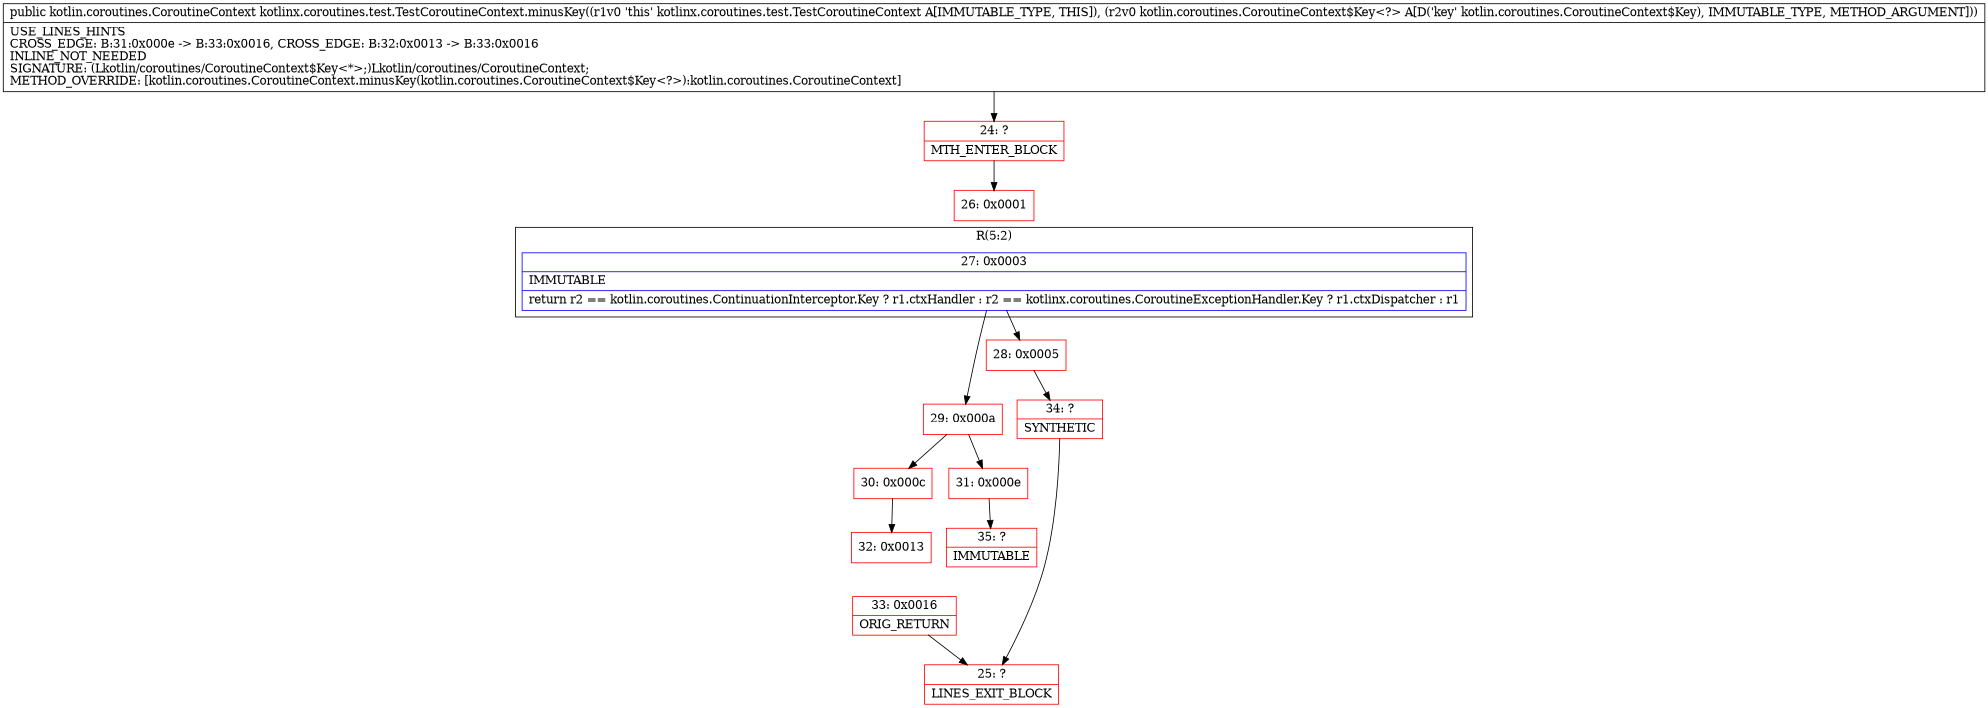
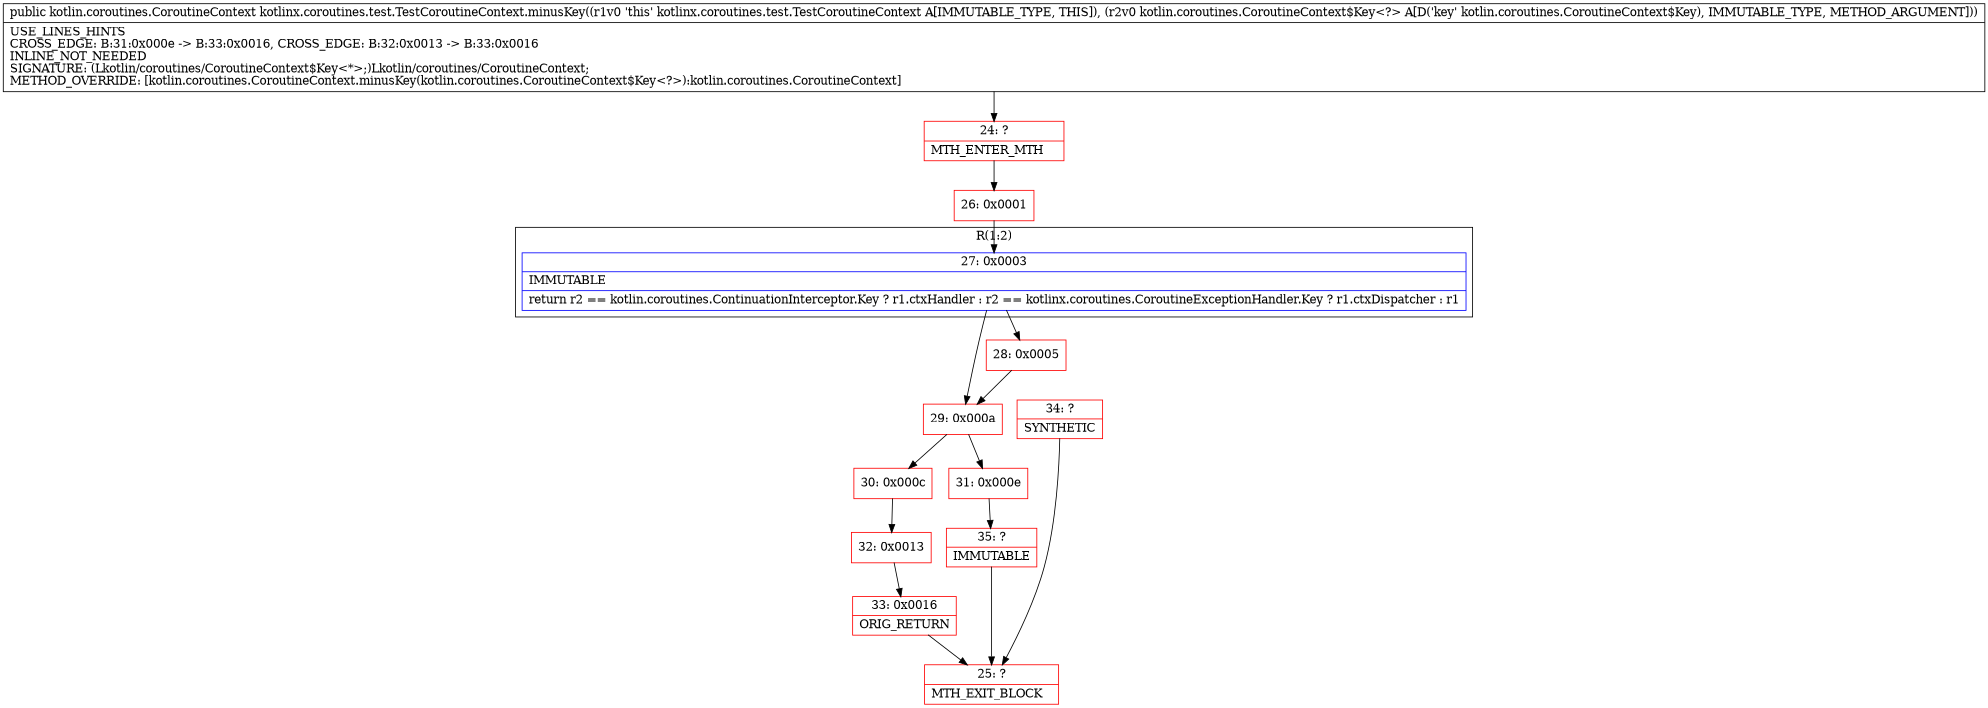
node "24: ?": text "MTH_ENTER_BLOCK" -> "MTH_ENTER_MTH"
edge "26: 0x0001" -> "27: 0x0003": added
cluster "R(5:2)": label "R(5:2)" -> "R(1:2)"
edge "28: 0x0005" -> "34: ?": now "28: 0x0005" -> "29: 0x000a"
edge "32: 0x0013" -> "33: 0x0016": added
edge "35: ?" -> "25: ?": added
node "25: ?": text "LINES_EXIT_BLOCK" -> "MTH_EXIT_BLOCK"
